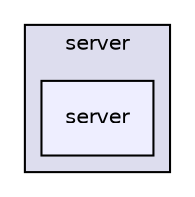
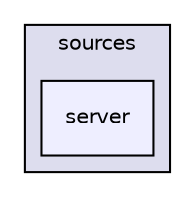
cluster "server": label "server" -> "sources"
